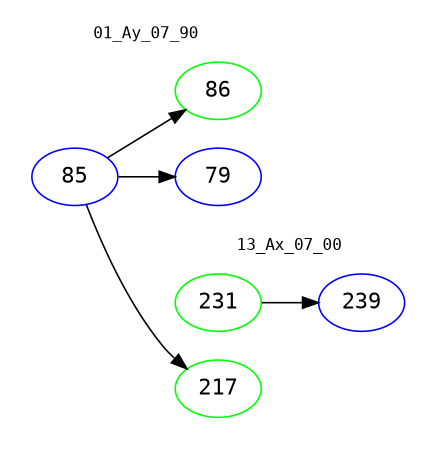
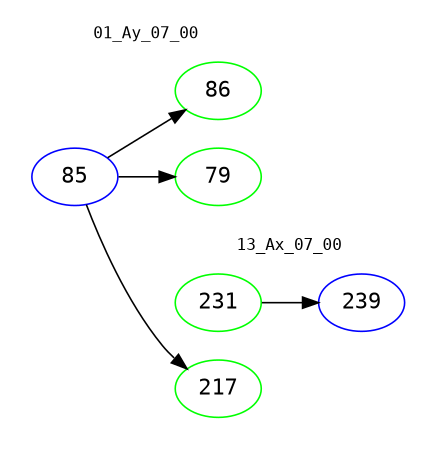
cluster "01_Ay_07_90": label "01_Ay_07_90" -> "01_Ay_07_00"
node "79": color blue -> green
